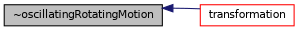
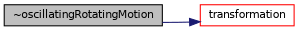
edge "transformation" -> "~oscillatingRotatingMotion": reversed
